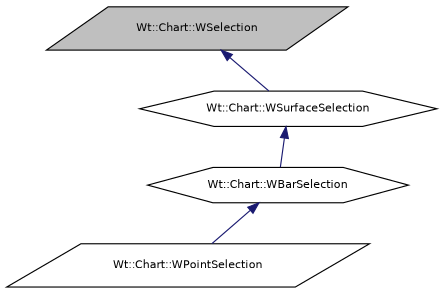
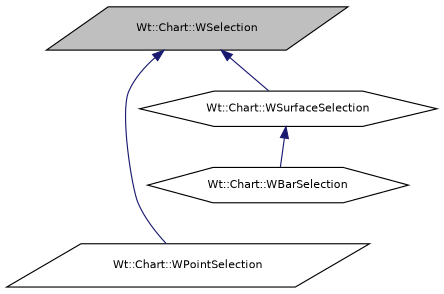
edge "Wt::Chart::WPointSelection" -> "Wt::Chart::WBarSelection": now "Wt::Chart::WPointSelection" -> "Wt::Chart::WSelection"
